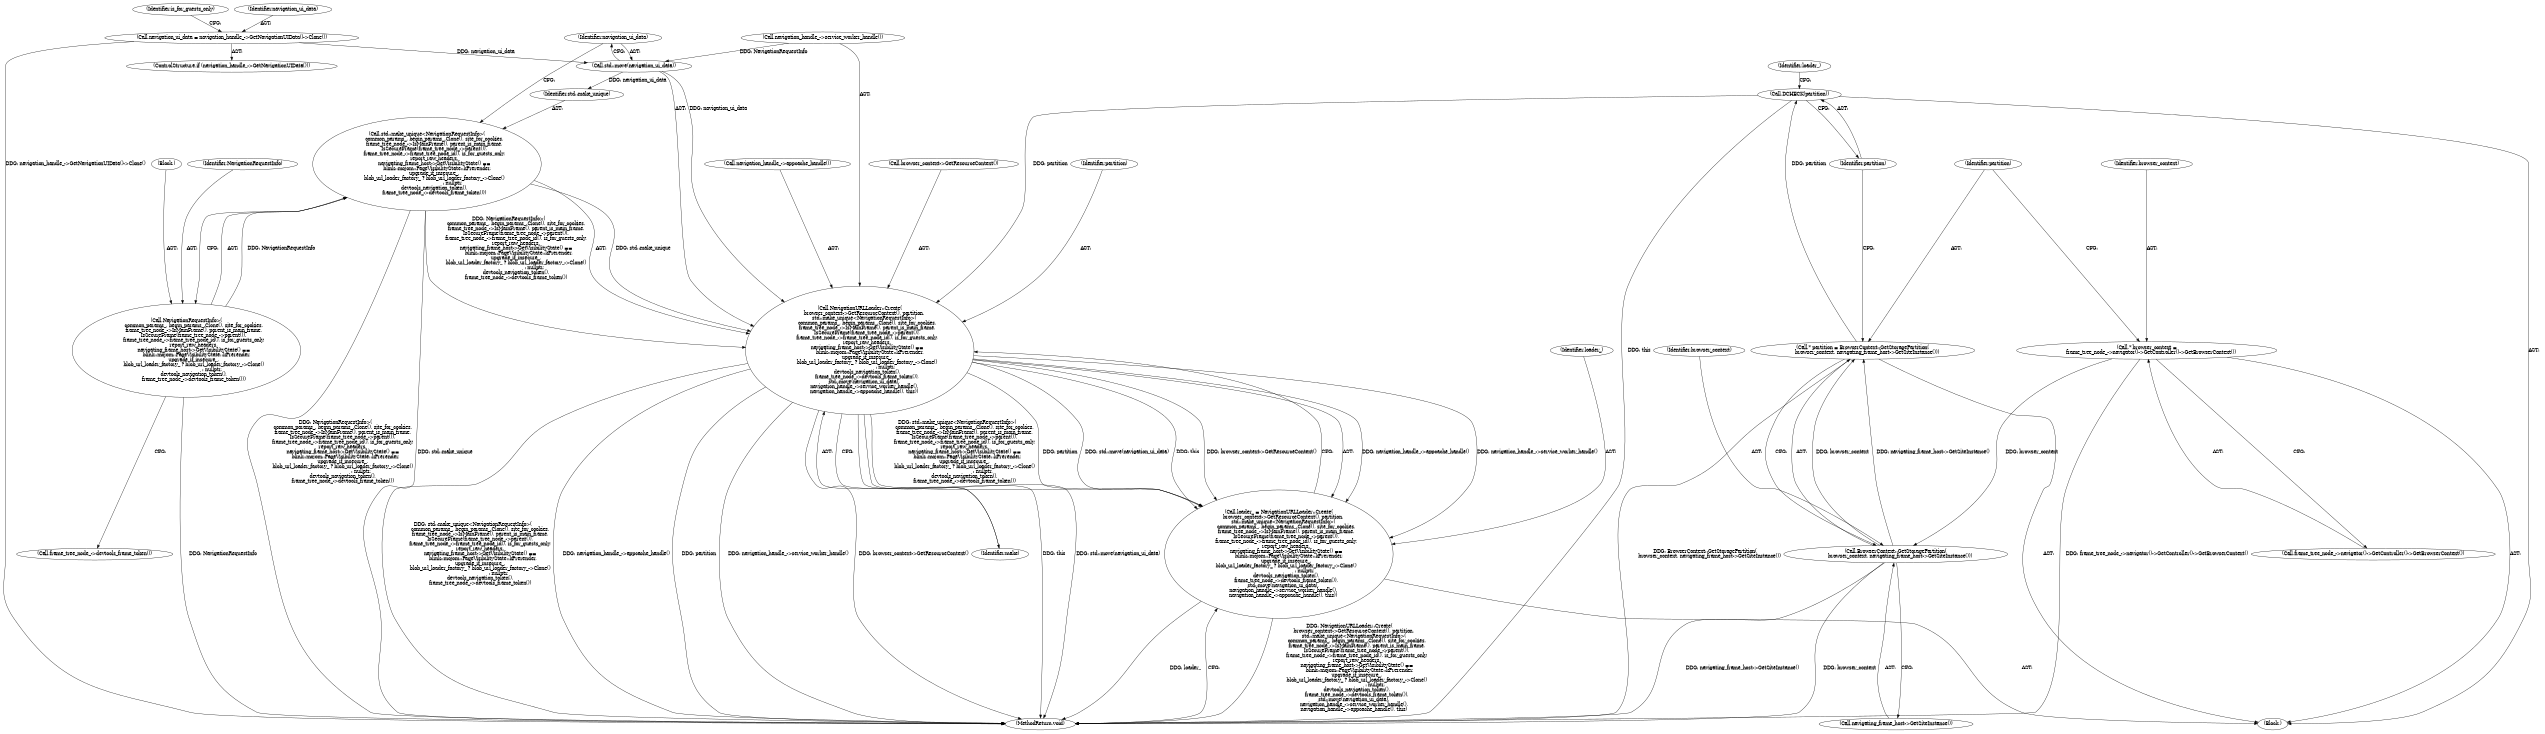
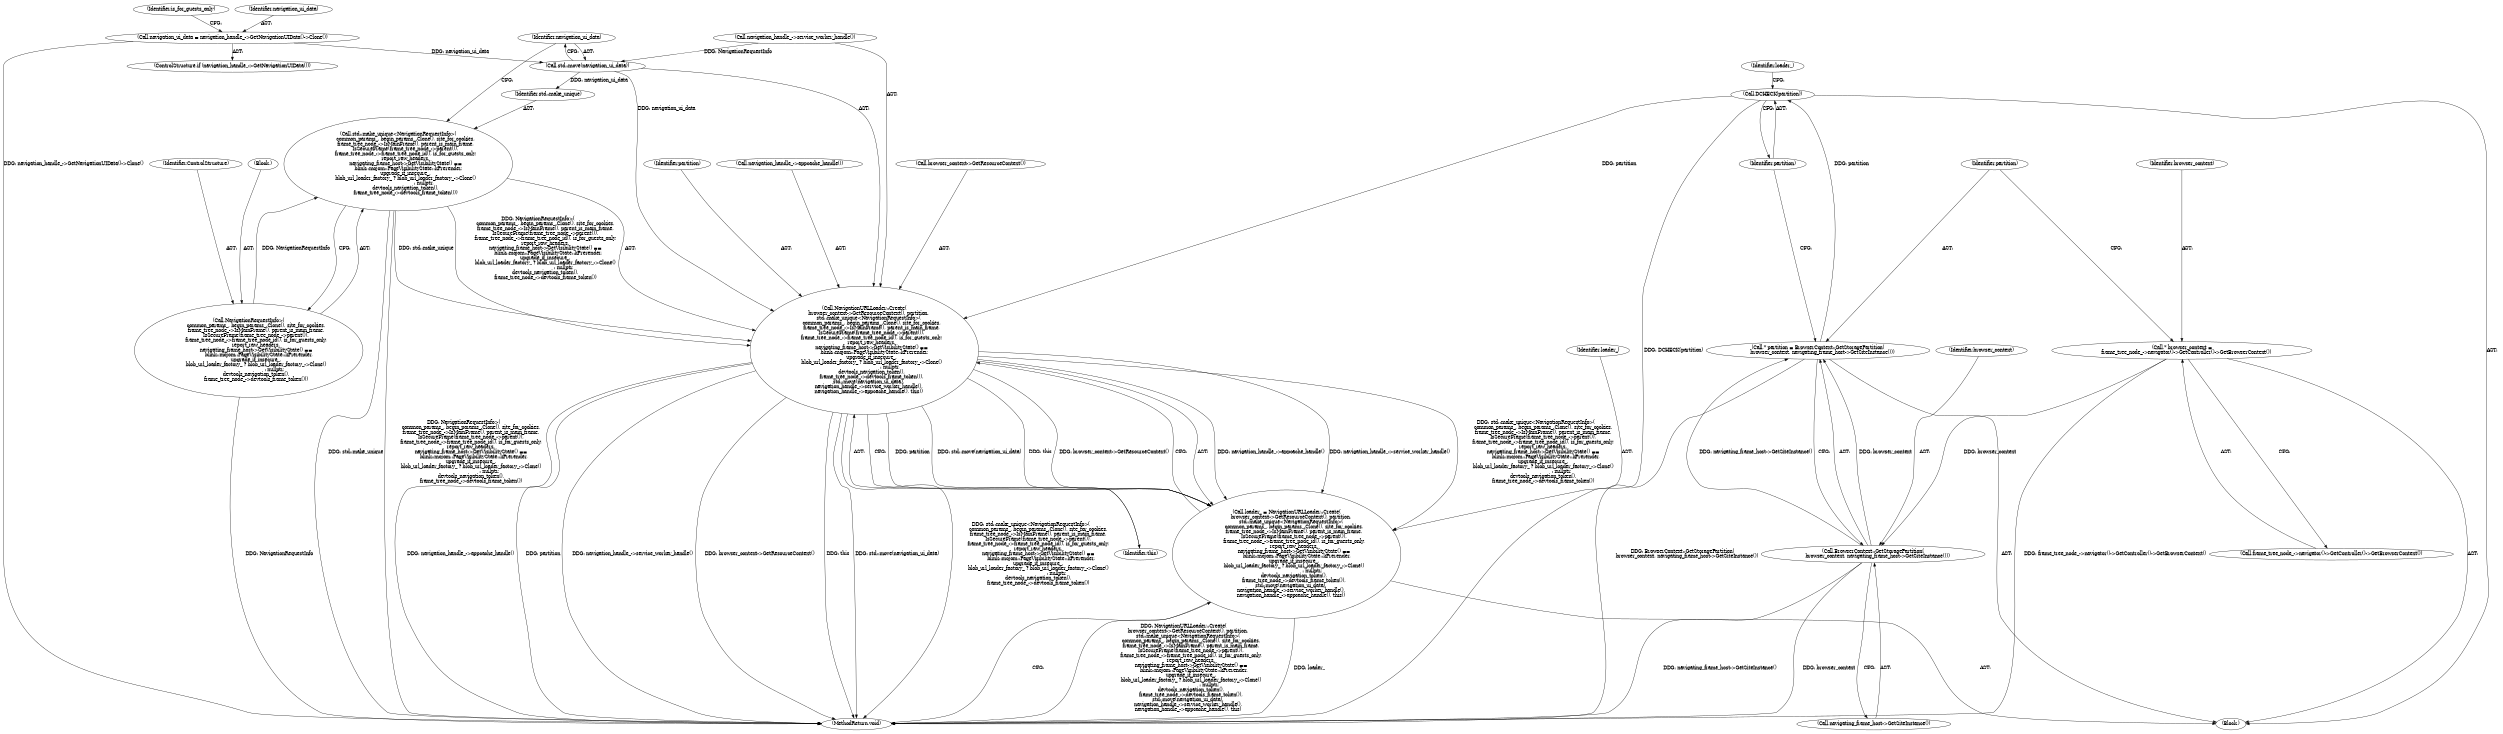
node "(Identifier,NavigationRequestInfo)": label "(Identifier,NavigationRequestInfo)" -> "(Identifier,ControlStructure)"
edge "(Call,DCHECK(partition))" -> "(MethodReturn,void)": label "DDG: this" -> "DDG: DCHECK(partition)"
node "(Call,frame_tree_node_->devtools_frame_token())": removed
node "(Identifier,make)": label "(Identifier,make)" -> "(Identifier,this)"
